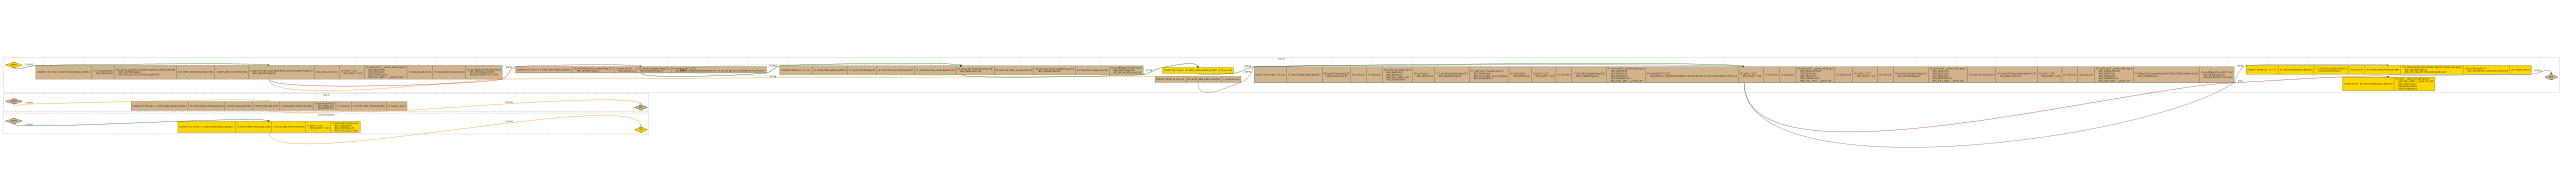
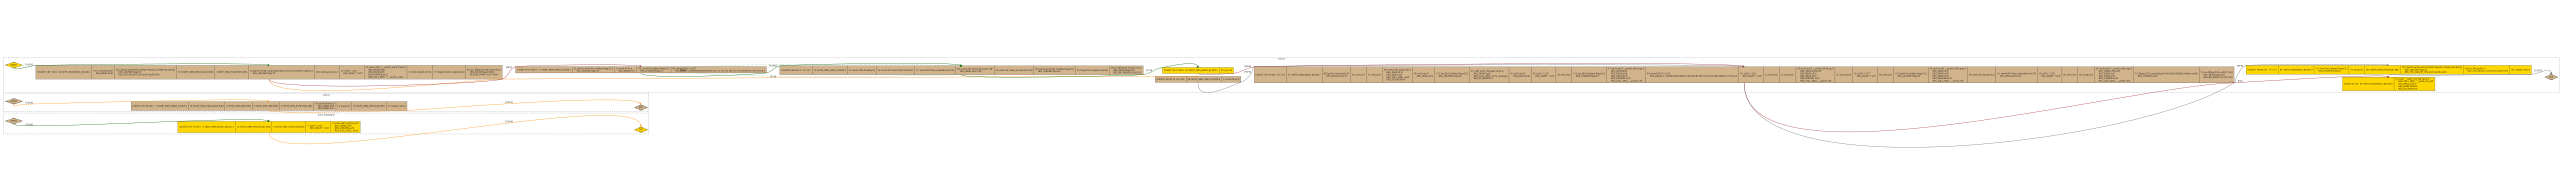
edge "COUNT:105119324   94: NOTE_INSN_BASIC_BLOCK 5" -> "COUNT:118111600   34: L34:": color darkgreen -> brown
